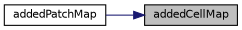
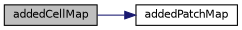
edge "addedPatchMap" -> "addedCellMap": reversed
